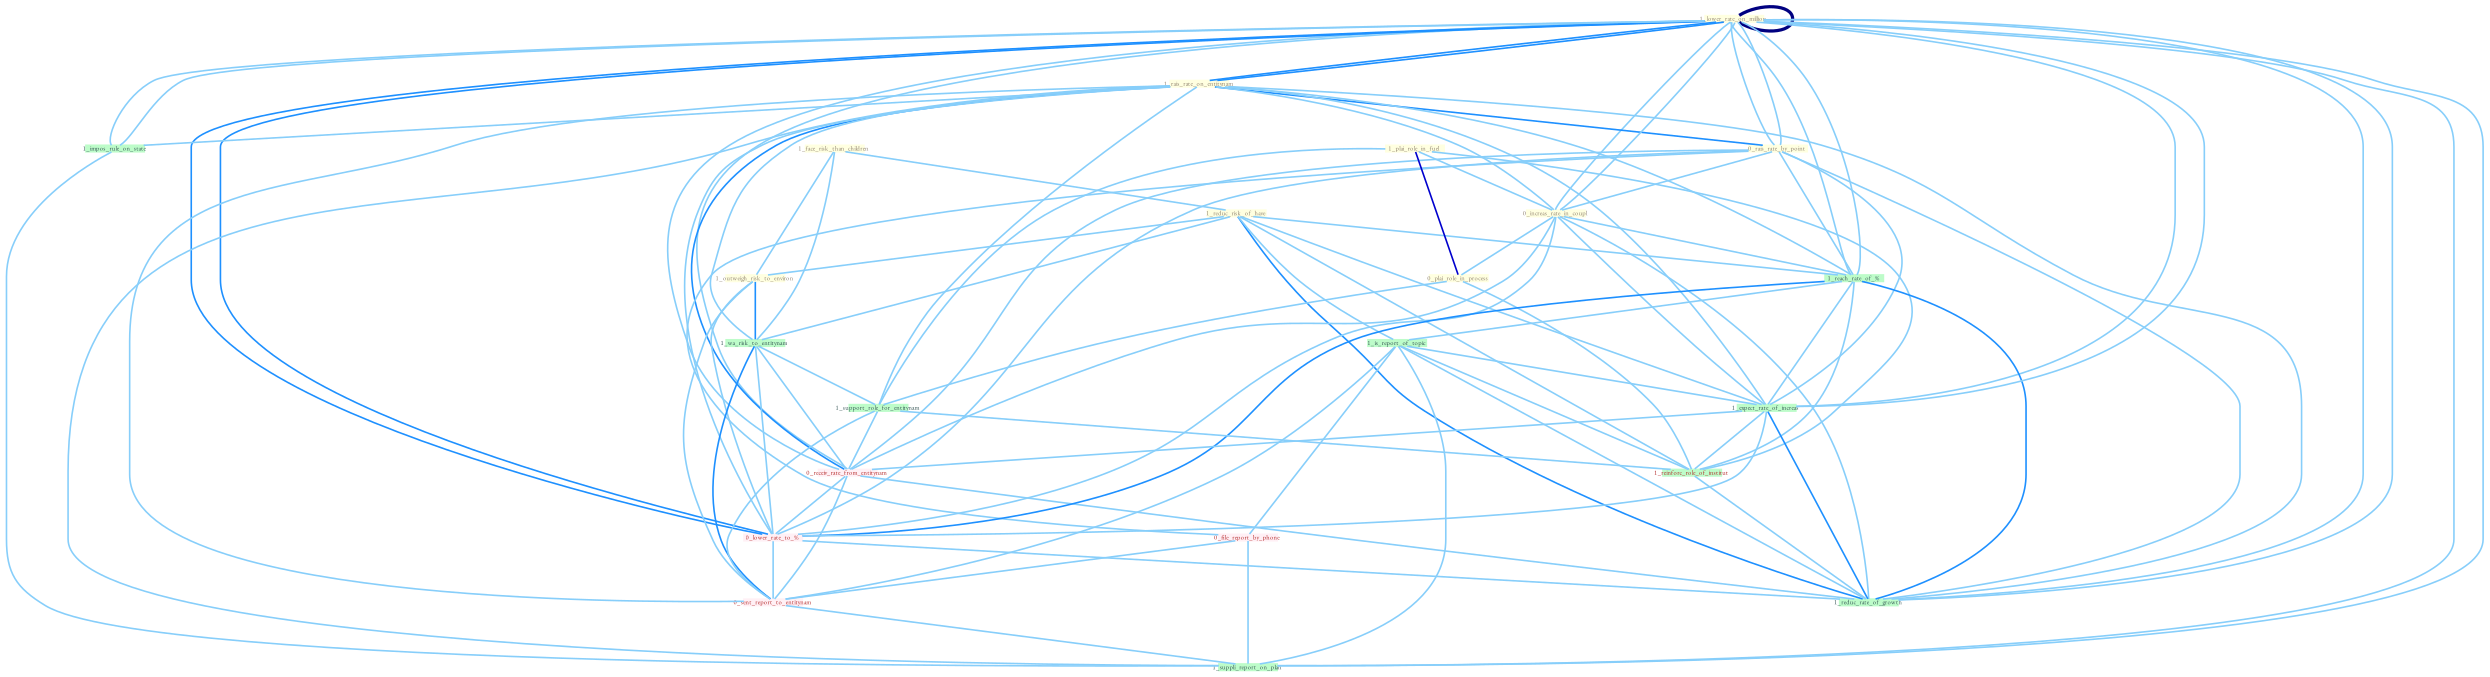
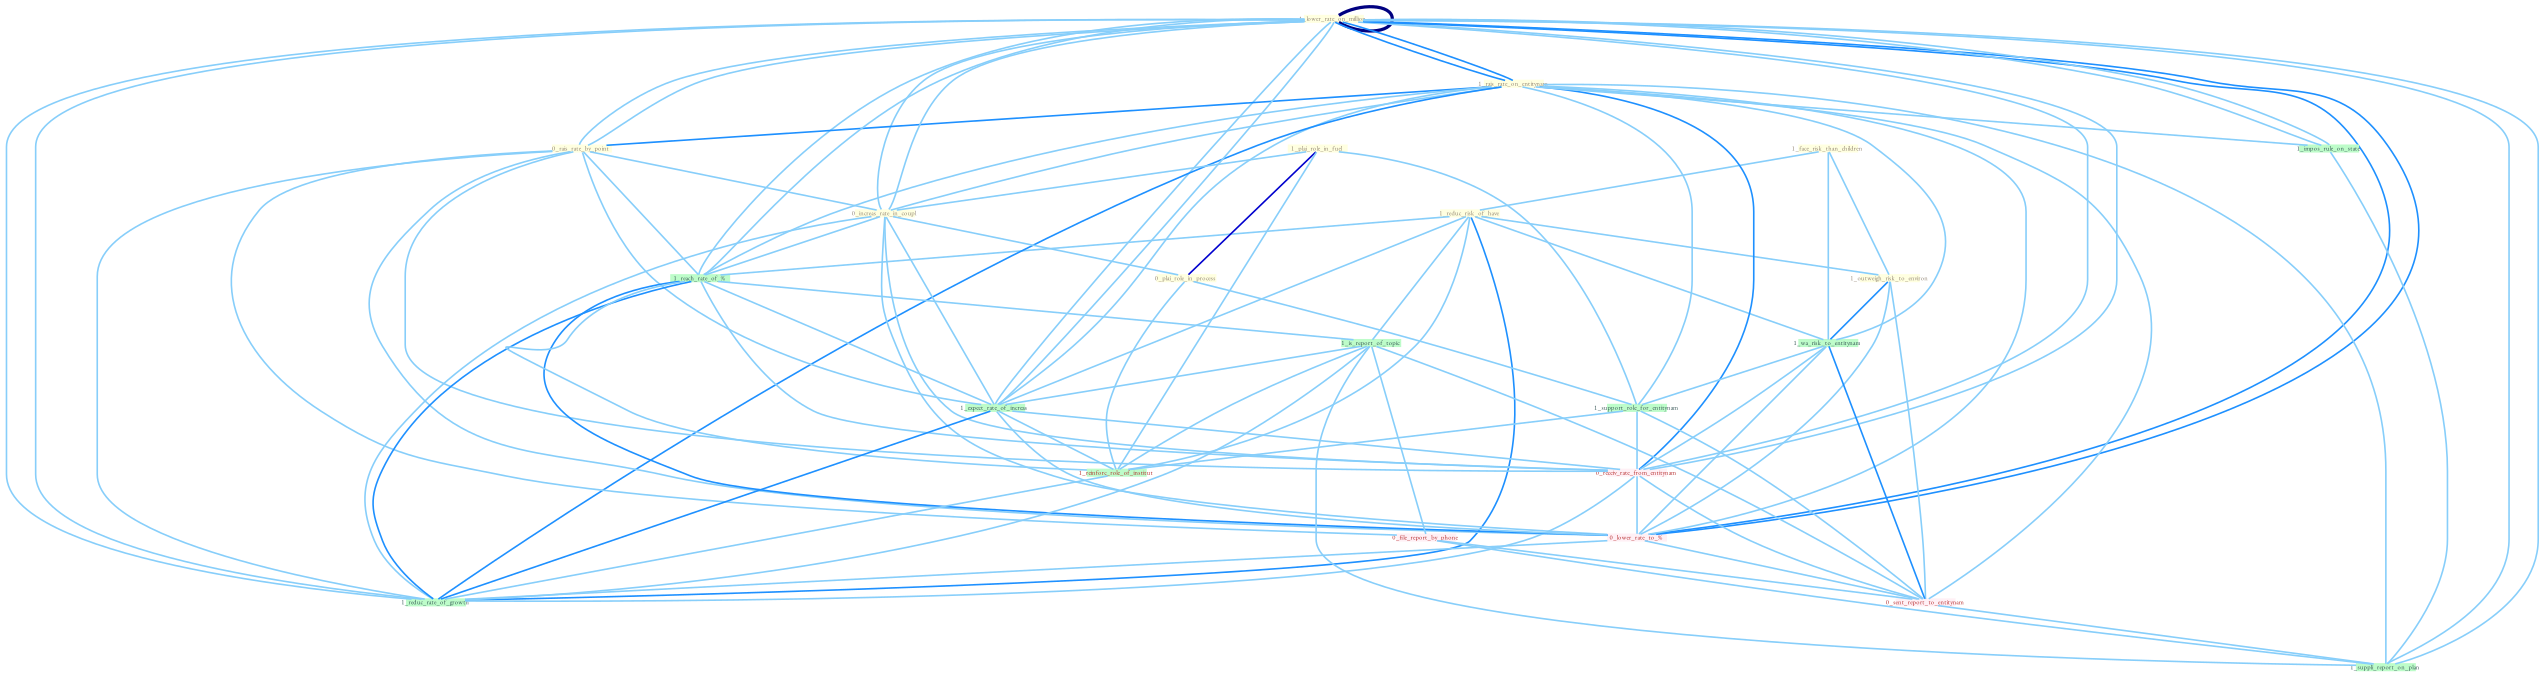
edge "1_rais_rate_on_entitynam" -- "1_reduc_rate_of_growth": color #87cefa -> #1e90ff
edge "1_reach_rate_of_%" -- "0_receiv_rate_from_entitynam": added
